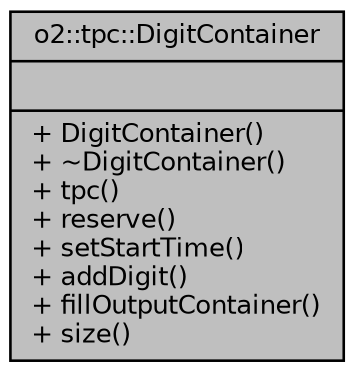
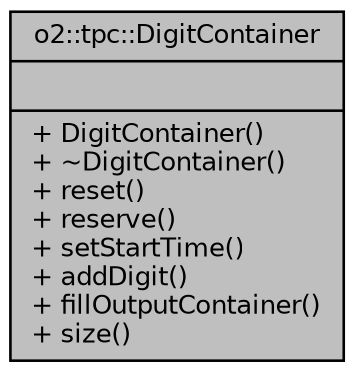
node "o2::tpc::DigitContainer": text "+ tpc()" -> "+ reset()"
